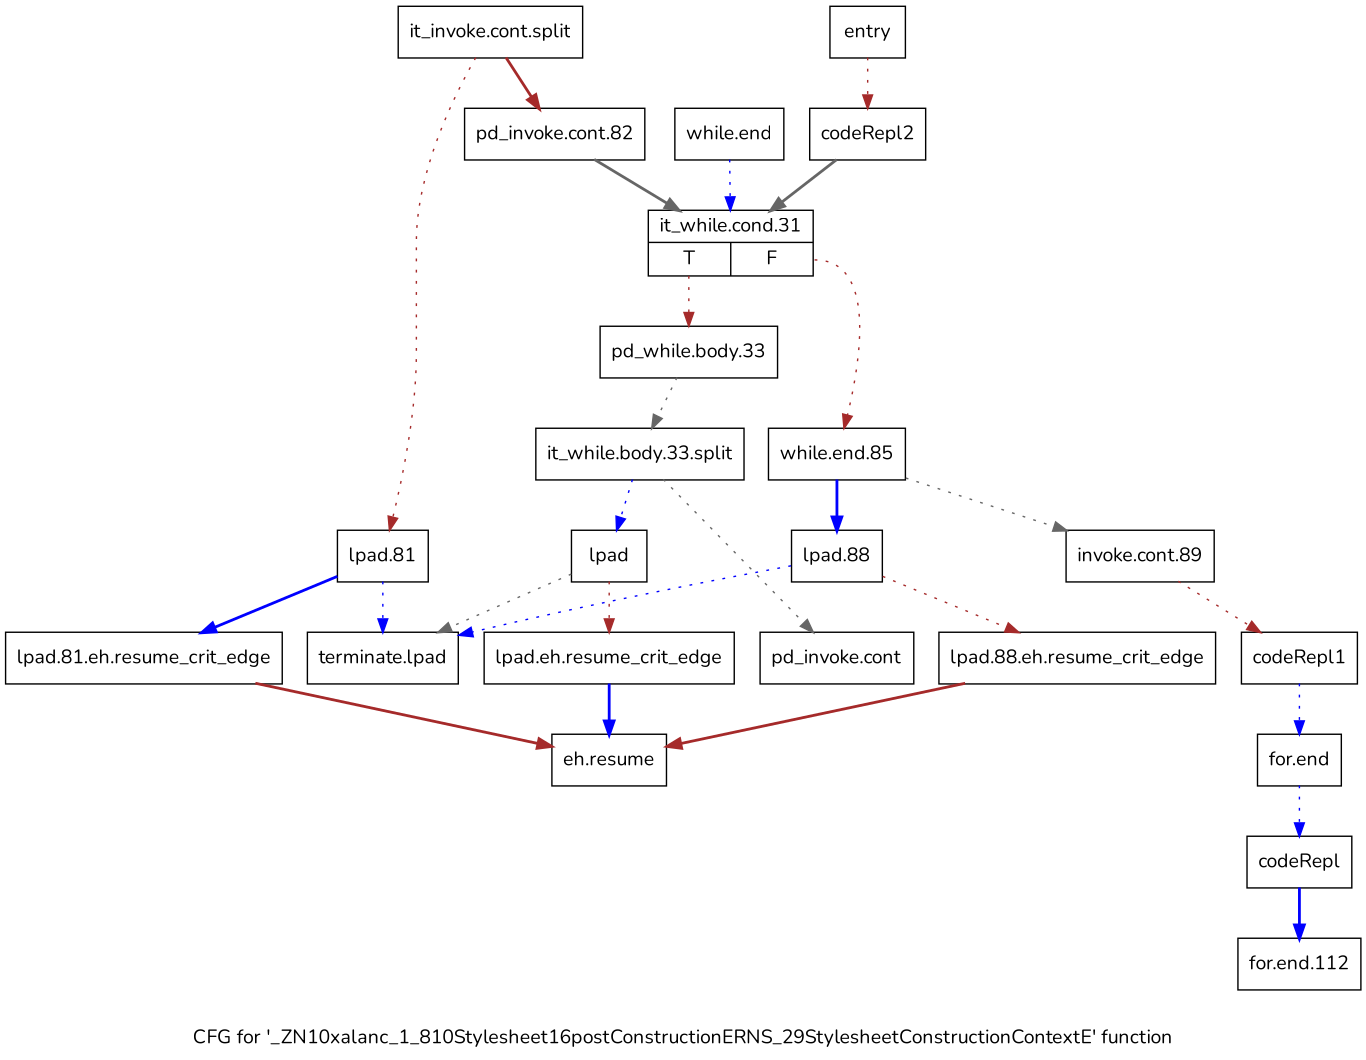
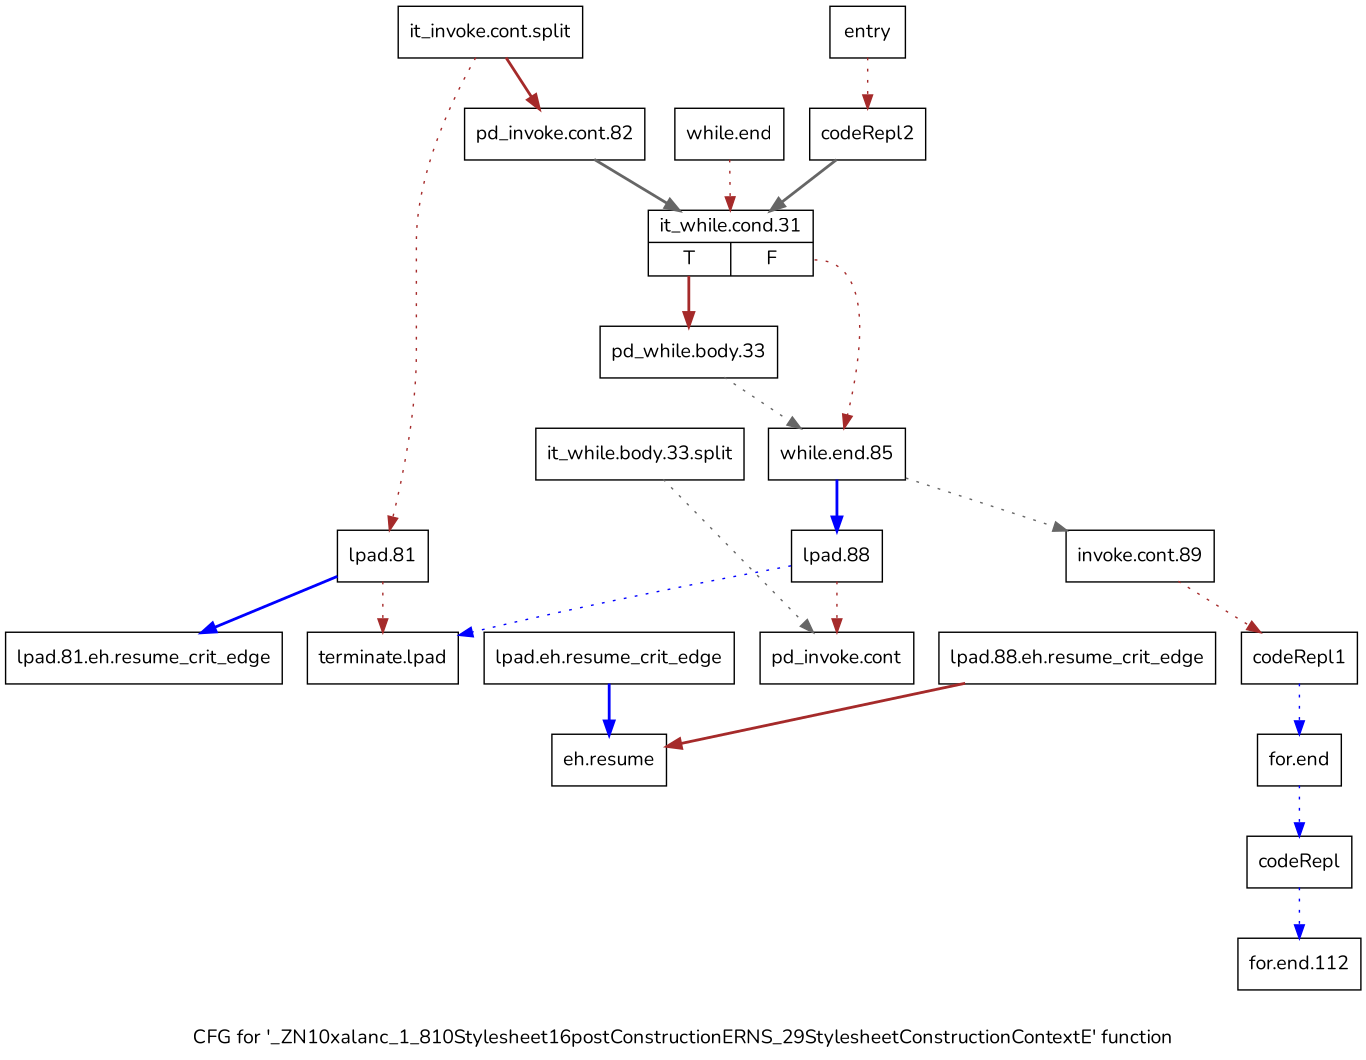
edge "while.end" -> "it_while.cond.31": color blue -> brown
edge "it_while.cond.31" -> "pd_while.body.33": style dotted -> bold
edge "pd_while.body.33" -> "it_while.body.33.split": now "pd_while.body.33" -> "while.end.85"
node "lpad": removed
edge "lpad.81" -> "terminate.lpad": color blue -> brown
edge "lpad.88" -> "lpad.88.eh.resume_crit_edge": now "lpad.88" -> "pd_invoke.cont"
edge "lpad.81.eh.resume_crit_edge" -> "eh.resume": removed
edge "codeRepl" -> "for.end.112": style bold -> dotted
